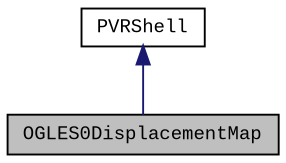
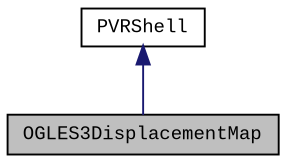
node "OGLES0DisplacementMap": label "OGLES0DisplacementMap" -> "OGLES3DisplacementMap"
